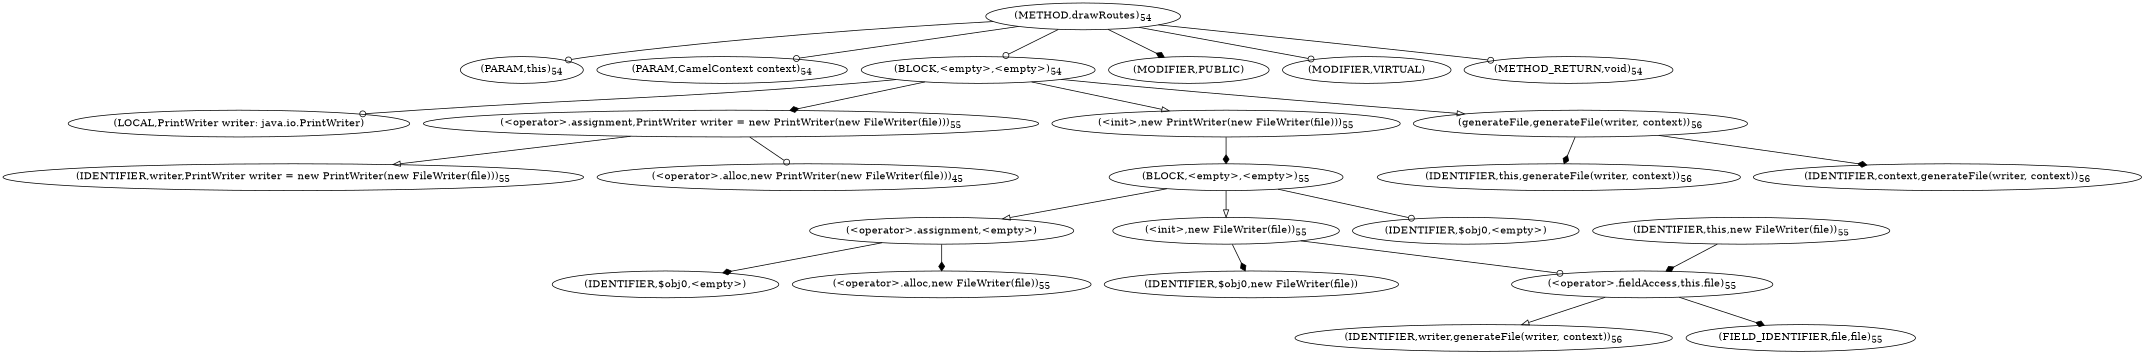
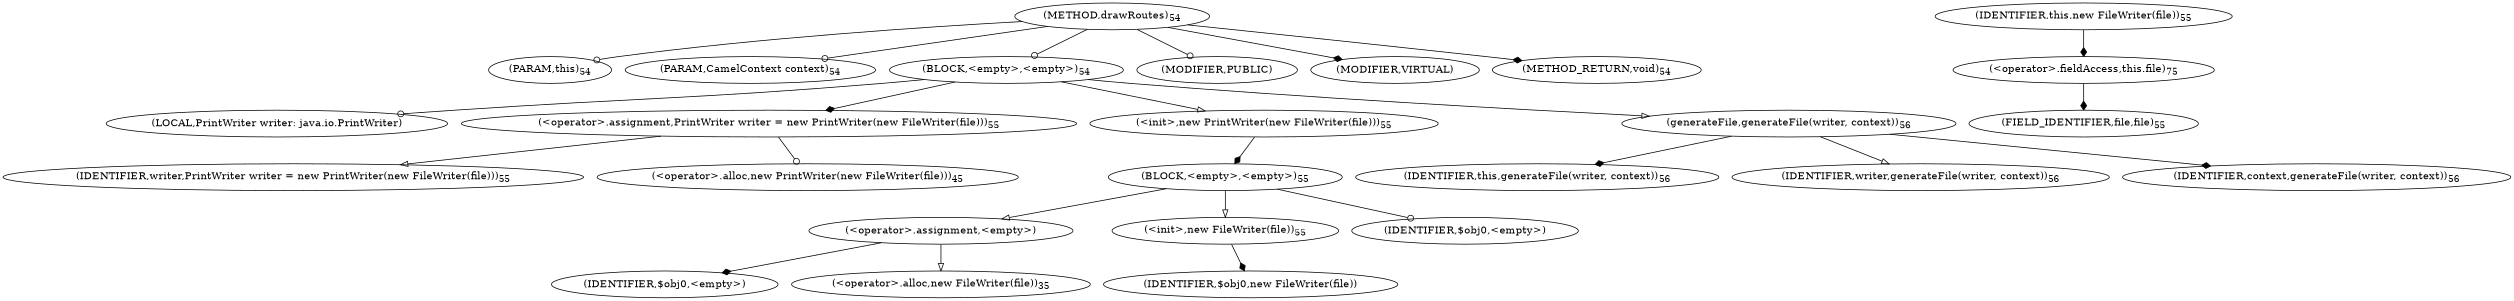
edge "(METHOD,drawRoutes)" -> "(MODIFIER,PUBLIC)": arrowhead diamond -> odot
edge "(METHOD,drawRoutes)" -> "(METHOD_RETURN,void)": arrowhead odot -> diamond
edge "(METHOD,drawRoutes)" -> "(MODIFIER,VIRTUAL)": arrowhead odot -> diamond
edge "(<operator>.assignment,<empty>)" -> "(<operator>.alloc,new FileWriter(file))": arrowhead diamond -> onormal
edge "(<init>,new FileWriter(file))" -> "(<operator>.fieldAccess,this.file)": removed
node "(<operator>.alloc,new FileWriter(file))": text "55" -> "35"
node "(<operator>.fieldAccess,this.file)": text "55" -> "75"
edge "(<operator>.fieldAccess,this.file)" -> "(IDENTIFIER,writer,generateFile(writer, context))": now "(generateFile,generateFile(writer, context))" -> "(IDENTIFIER,writer,generateFile(writer, context))"
